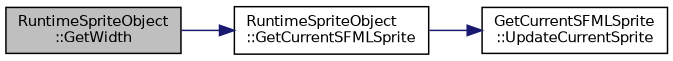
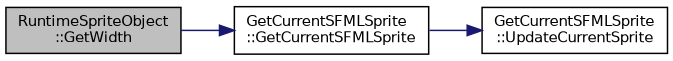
node "RuntimeSpriteObject ::GetCurrentSFMLSprite": label "RuntimeSpriteObject ::GetCurrentSFMLSprite" -> "GetCurrentSFMLSprite ::GetCurrentSFMLSprite"
